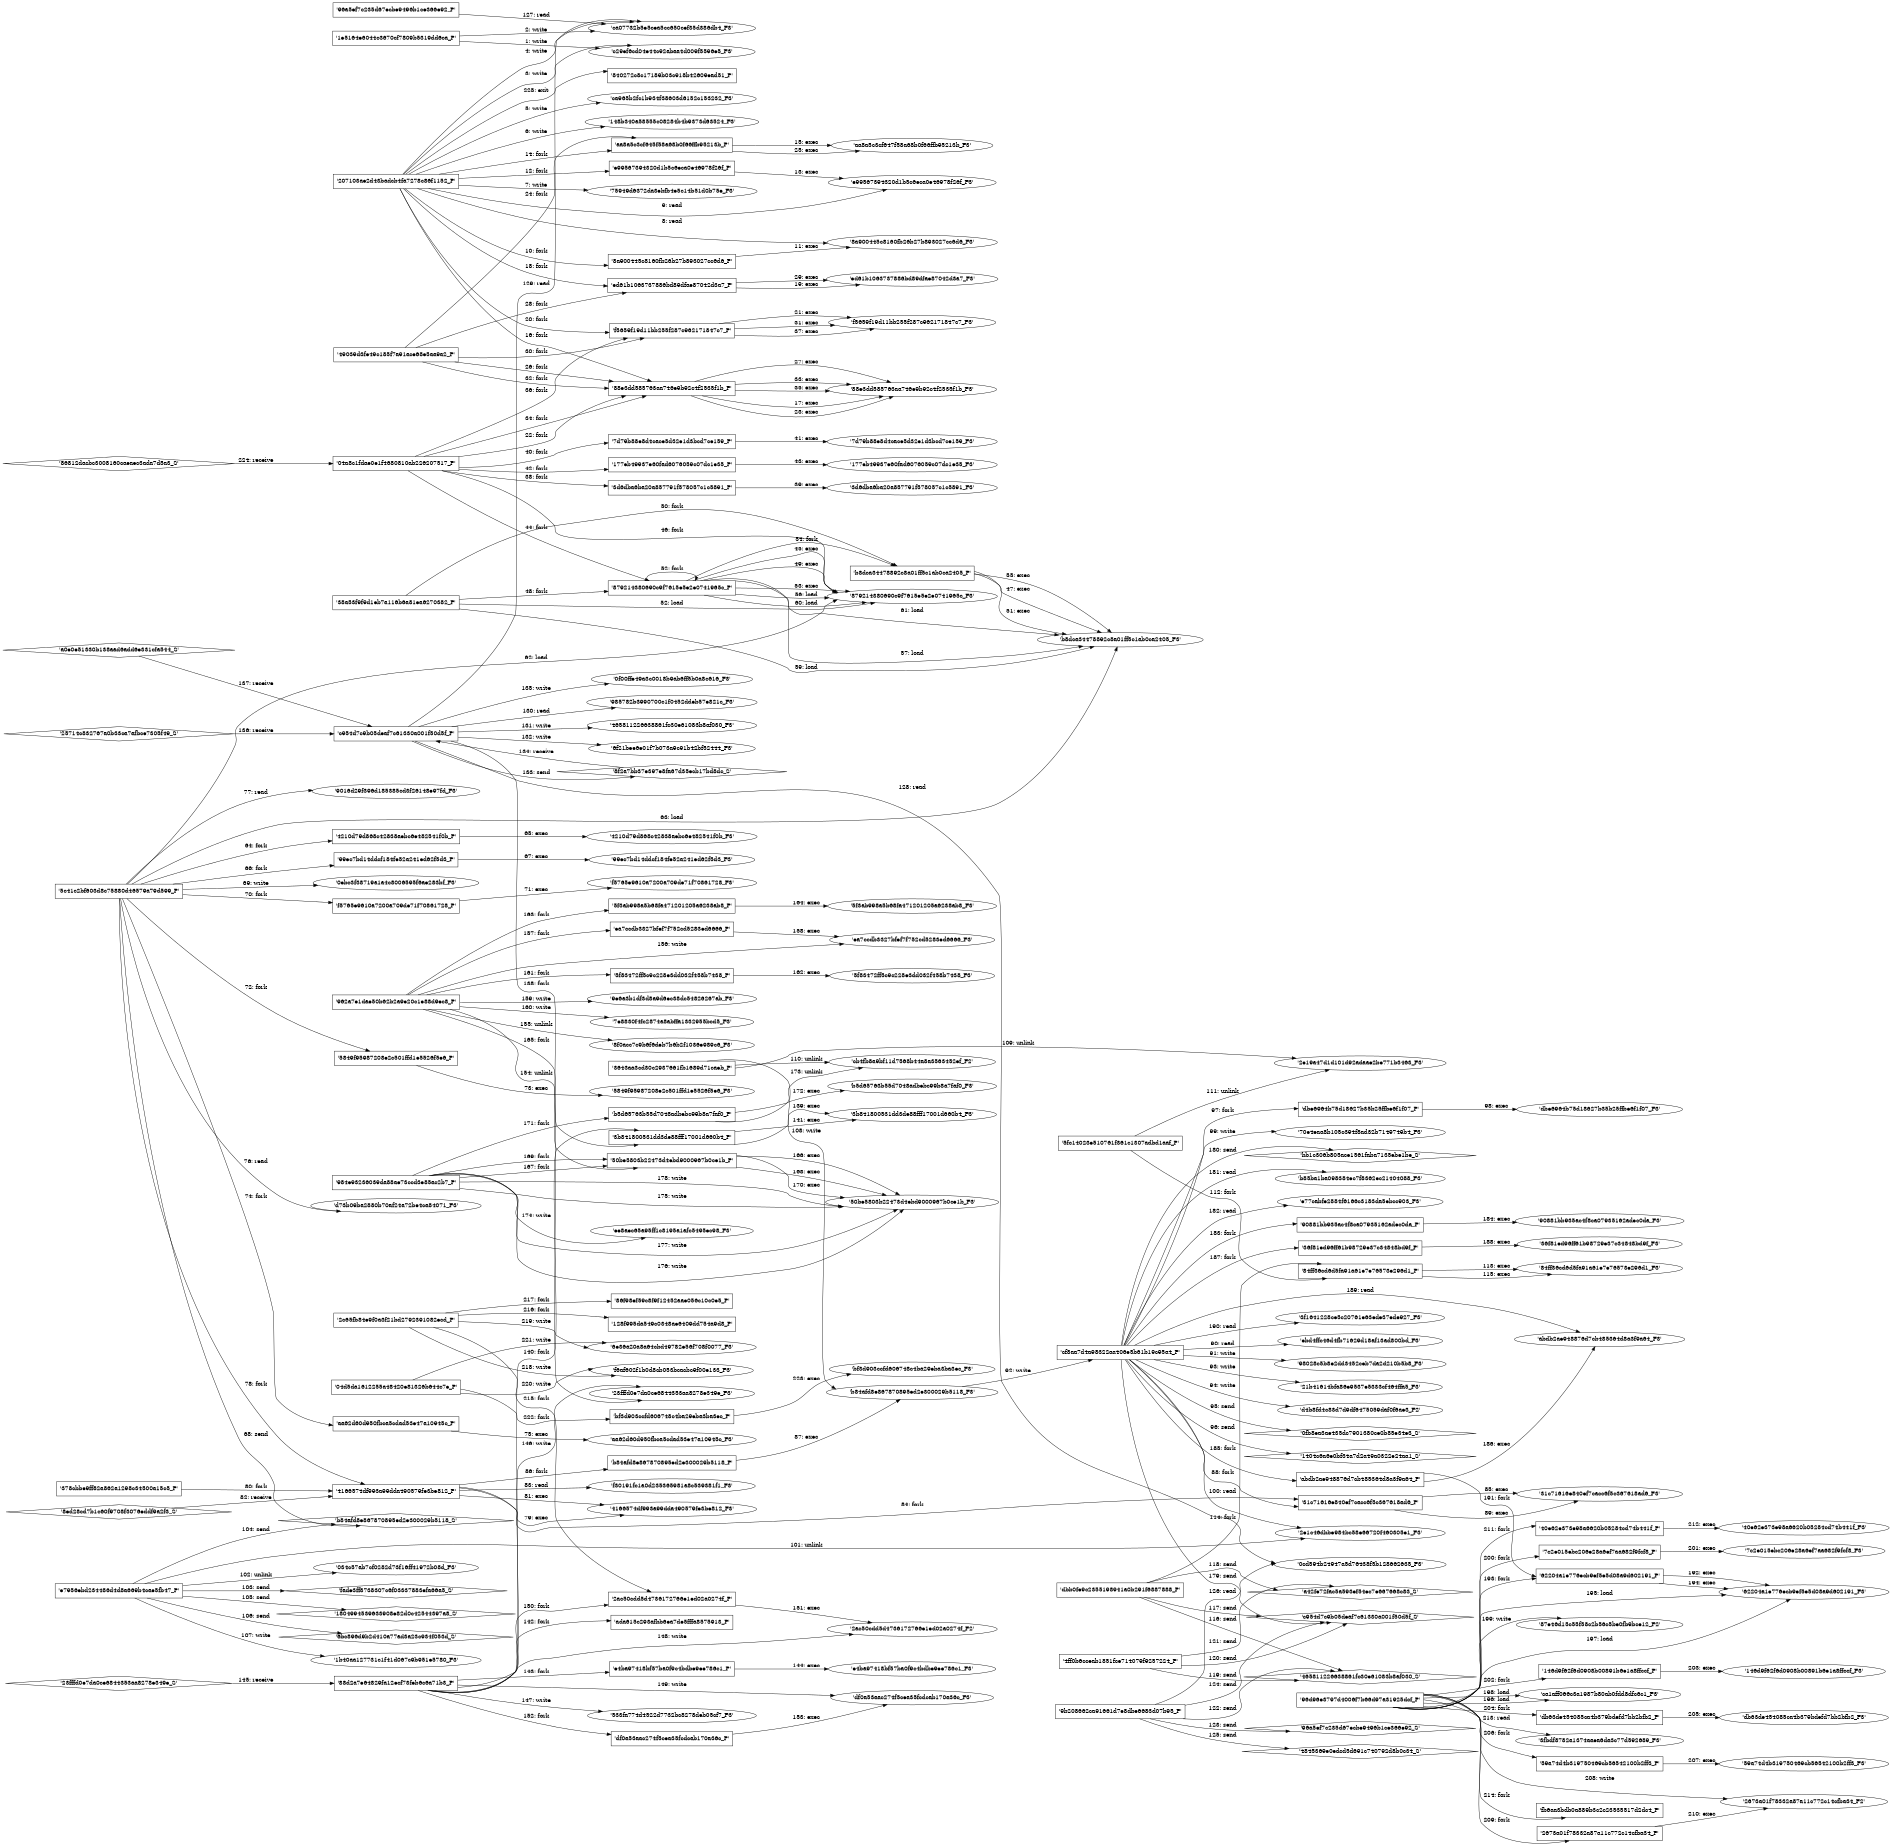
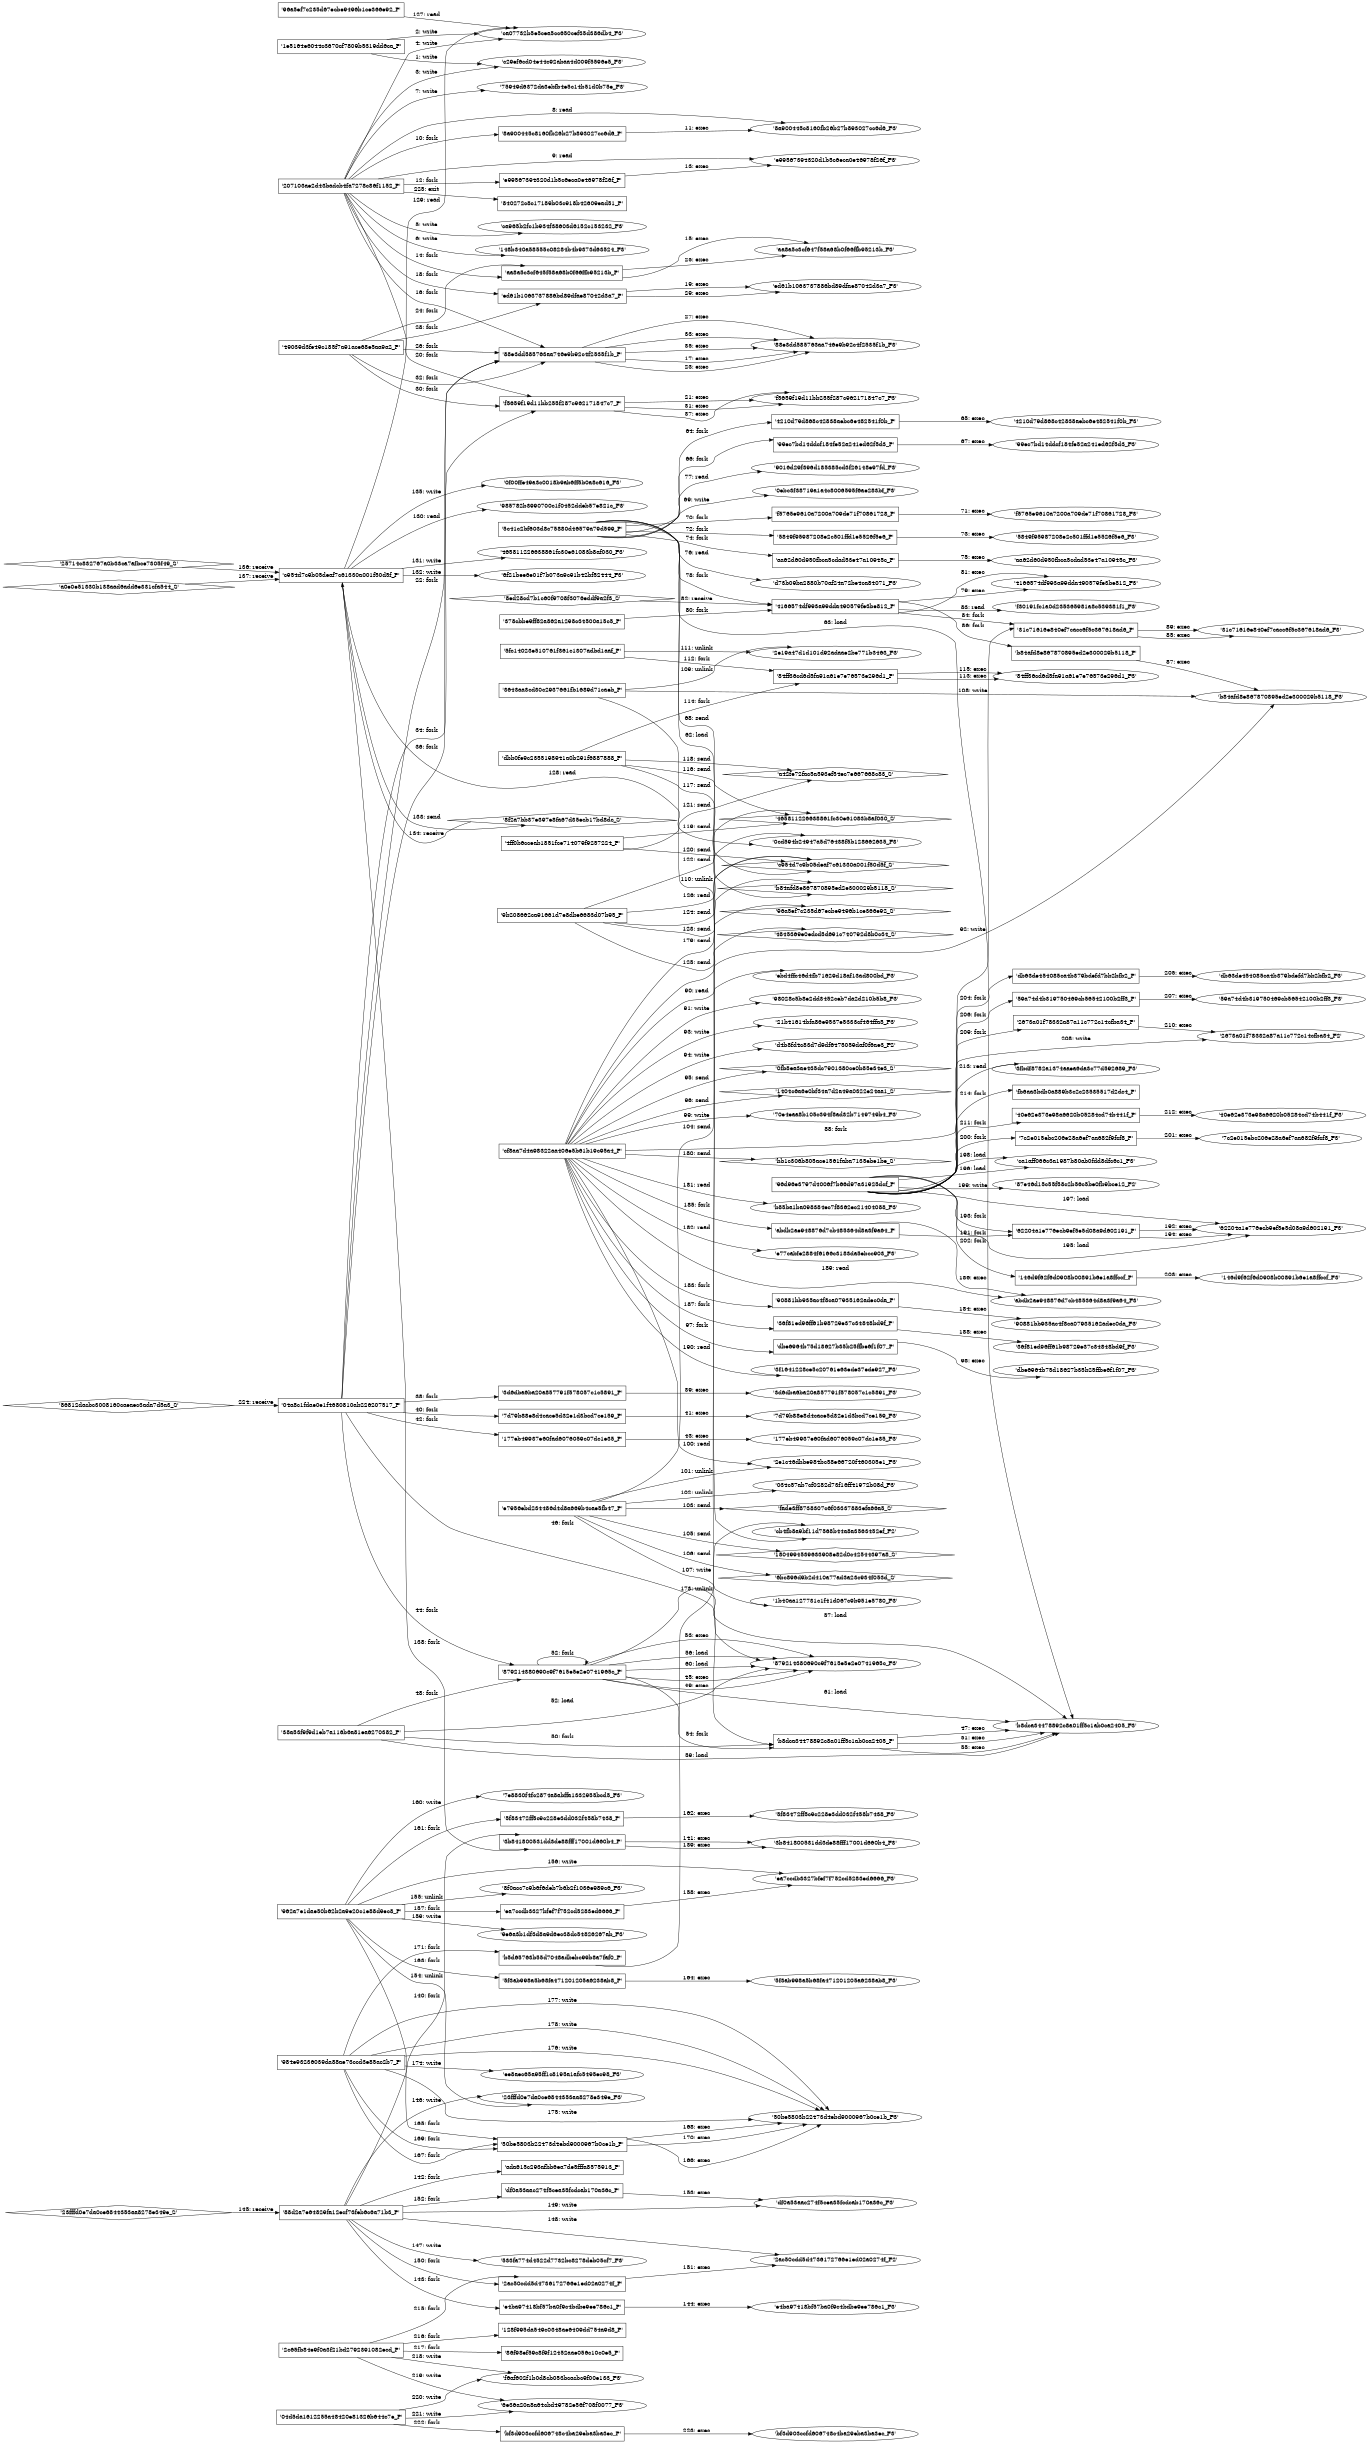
edge "'04a8c1fdae0e1f4680810ab226207517_P'" -> "'879214380690c9f7615e5e2e0741965c_F3'": now "'04a8c1fdae0e1f4680810ab226207517_P'" -> "'b8dca34478892c8a01ff5c1ab0ca2405_P'"
node "'b5d65763b55d7048adbebc99b8a7faf0_F3'": removed
edge "'b84afd8e867870895ed2e300029b5118_F3'" -> "'cf8aa7d4a98322aa406e5b61b19c95a4_P'": reversed
